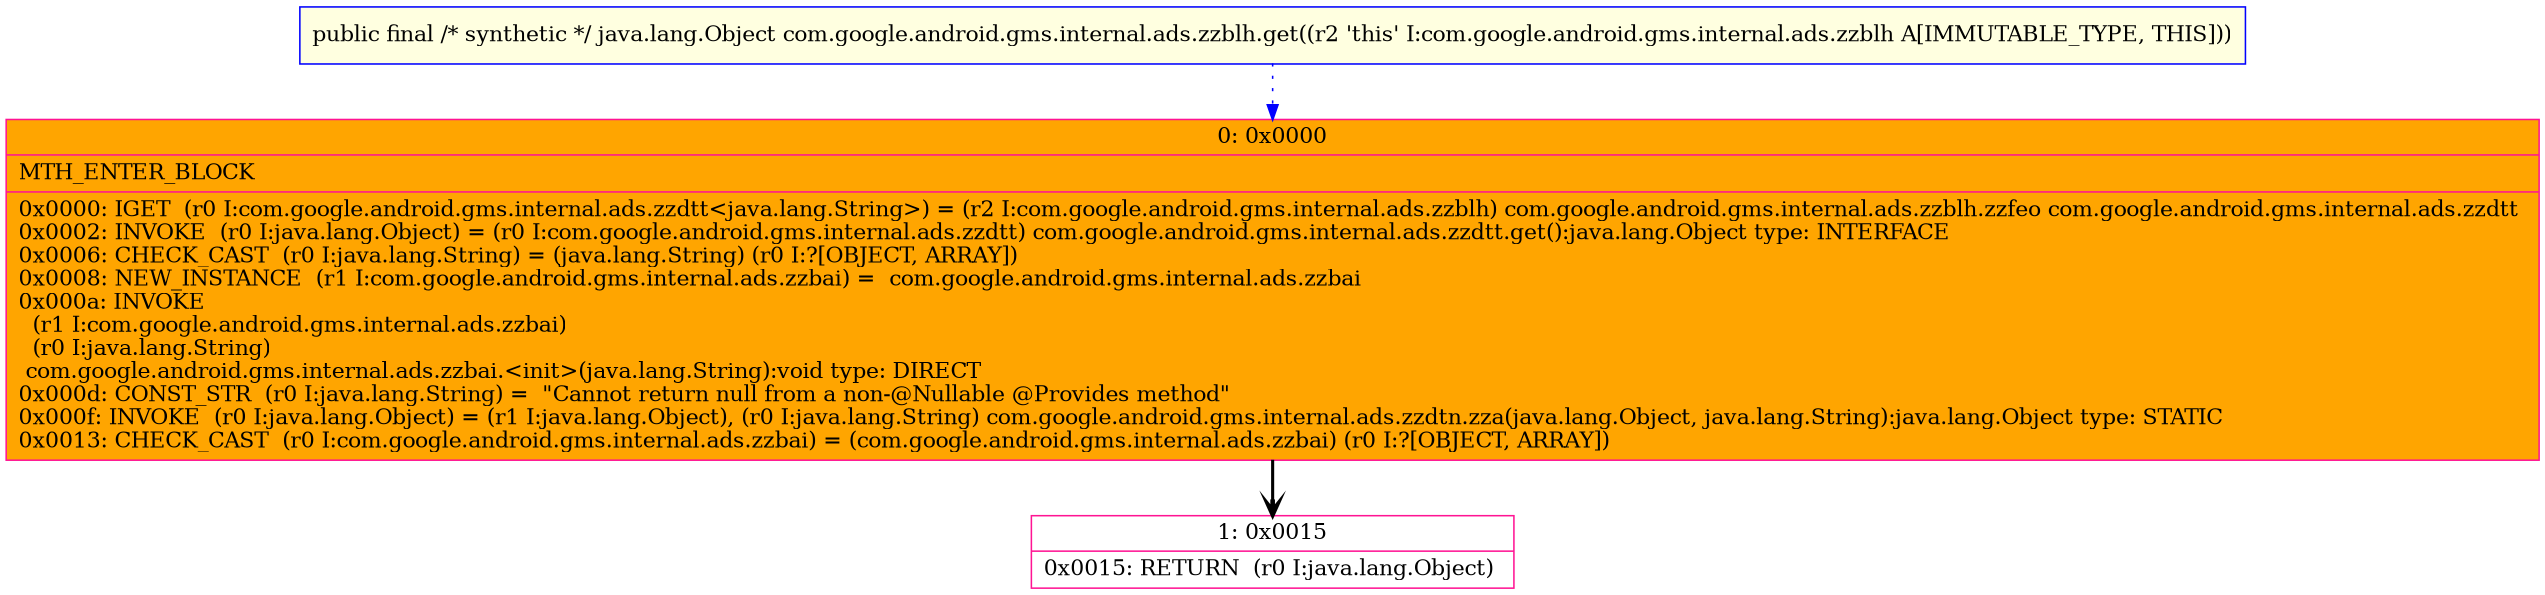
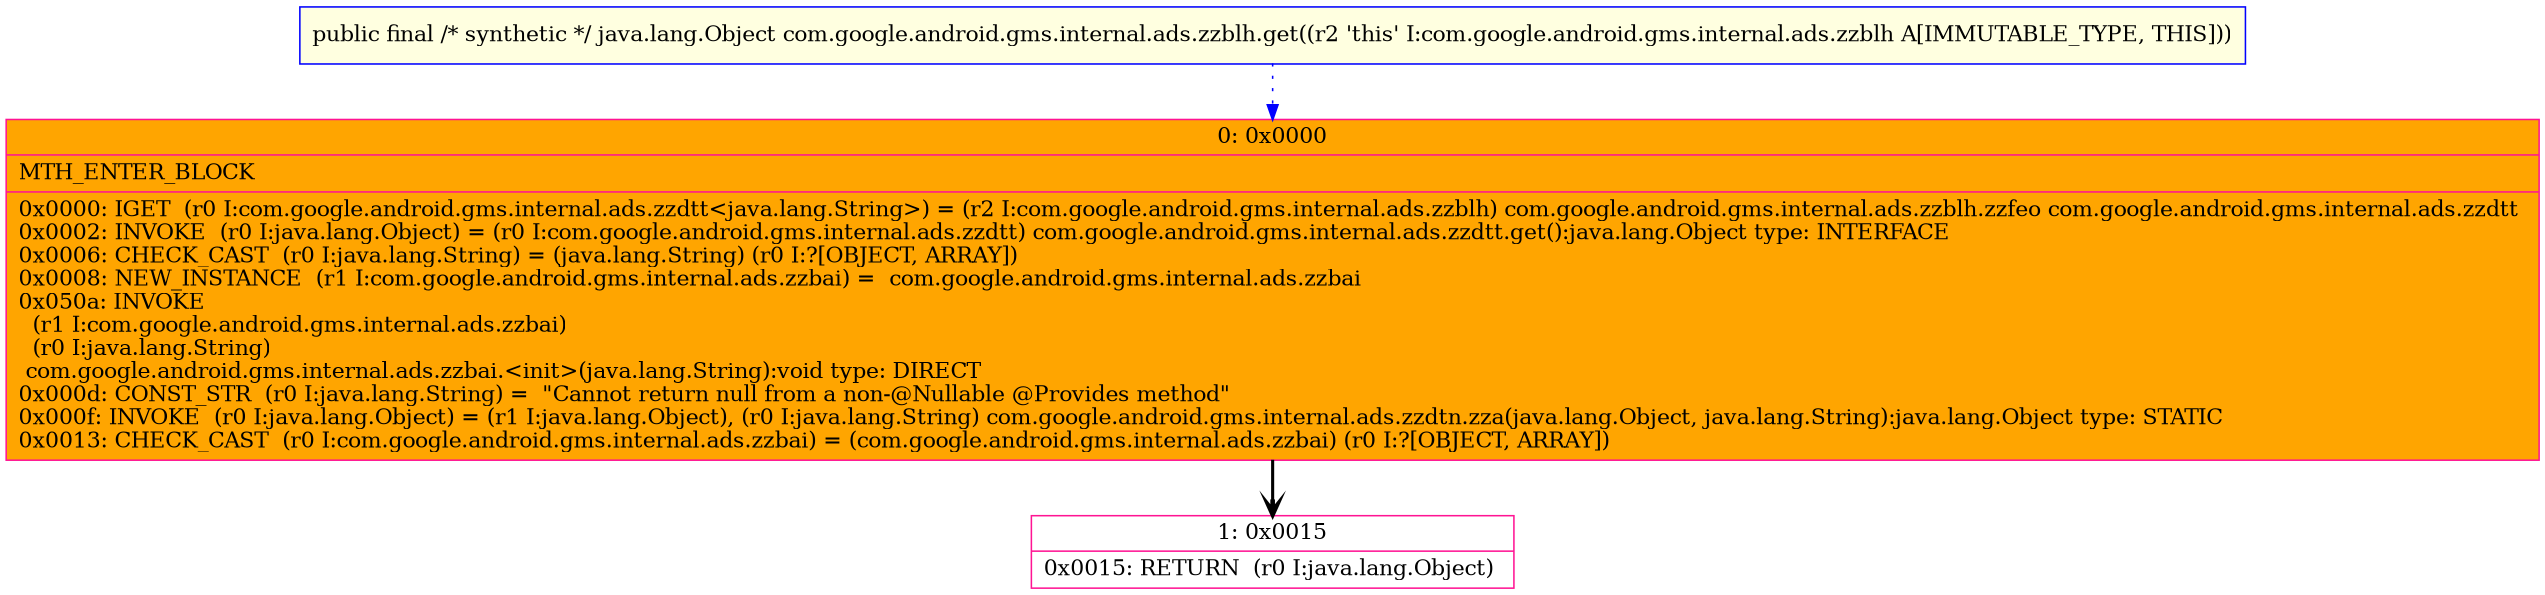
node "0: 0x0000": text "0x000a: INVOKE" -> "0x050a: INVOKE"
